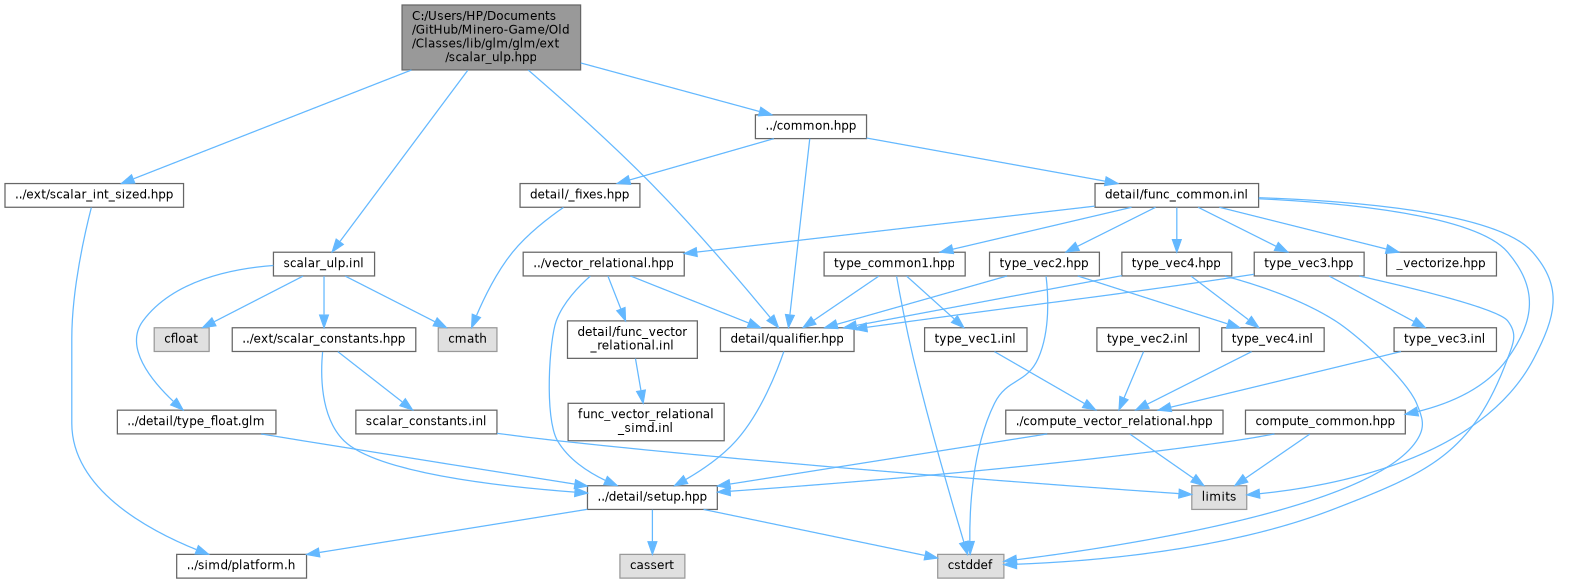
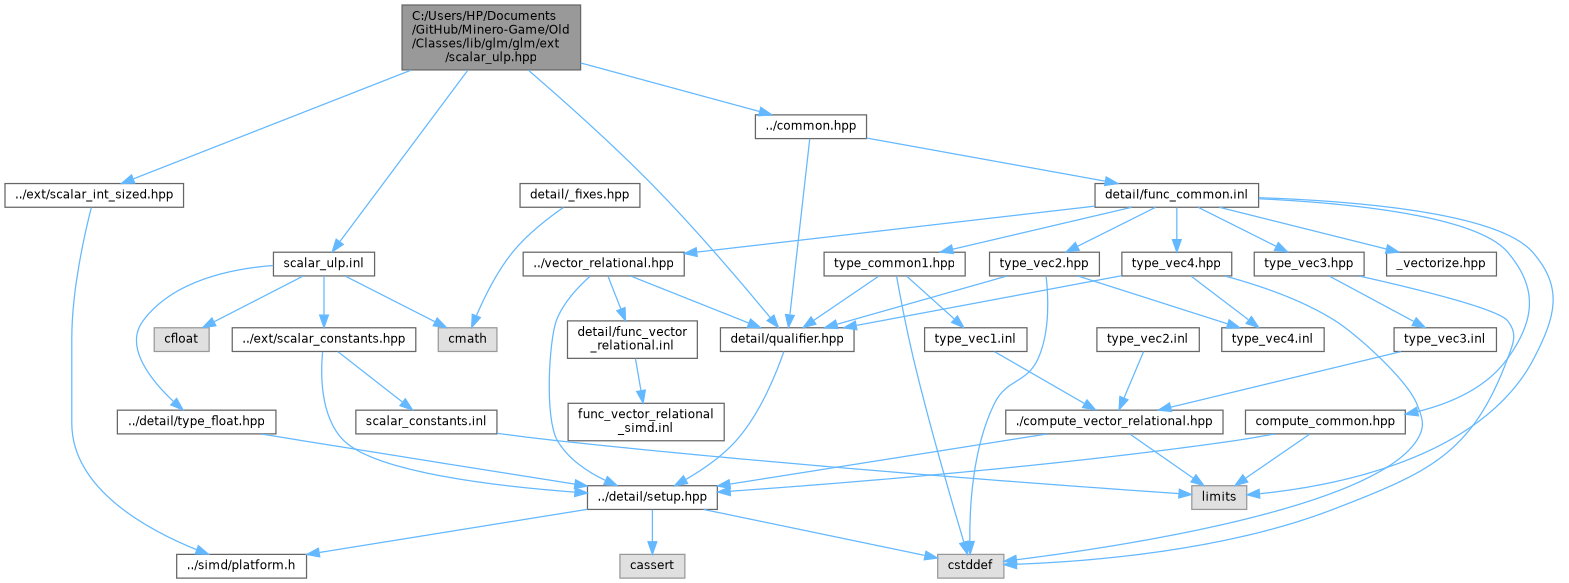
edge "../common.hpp" -> "detail/_fixes.hpp": removed
edge "type_vec3.hpp" -> "detail/qualifier.hpp": removed
edge "type_vec4.inl" -> "./compute_vector_relational.hpp": removed
node "../detail/type_float.glm": label "../detail/type_float.glm" -> "../detail/type_float.hpp"
